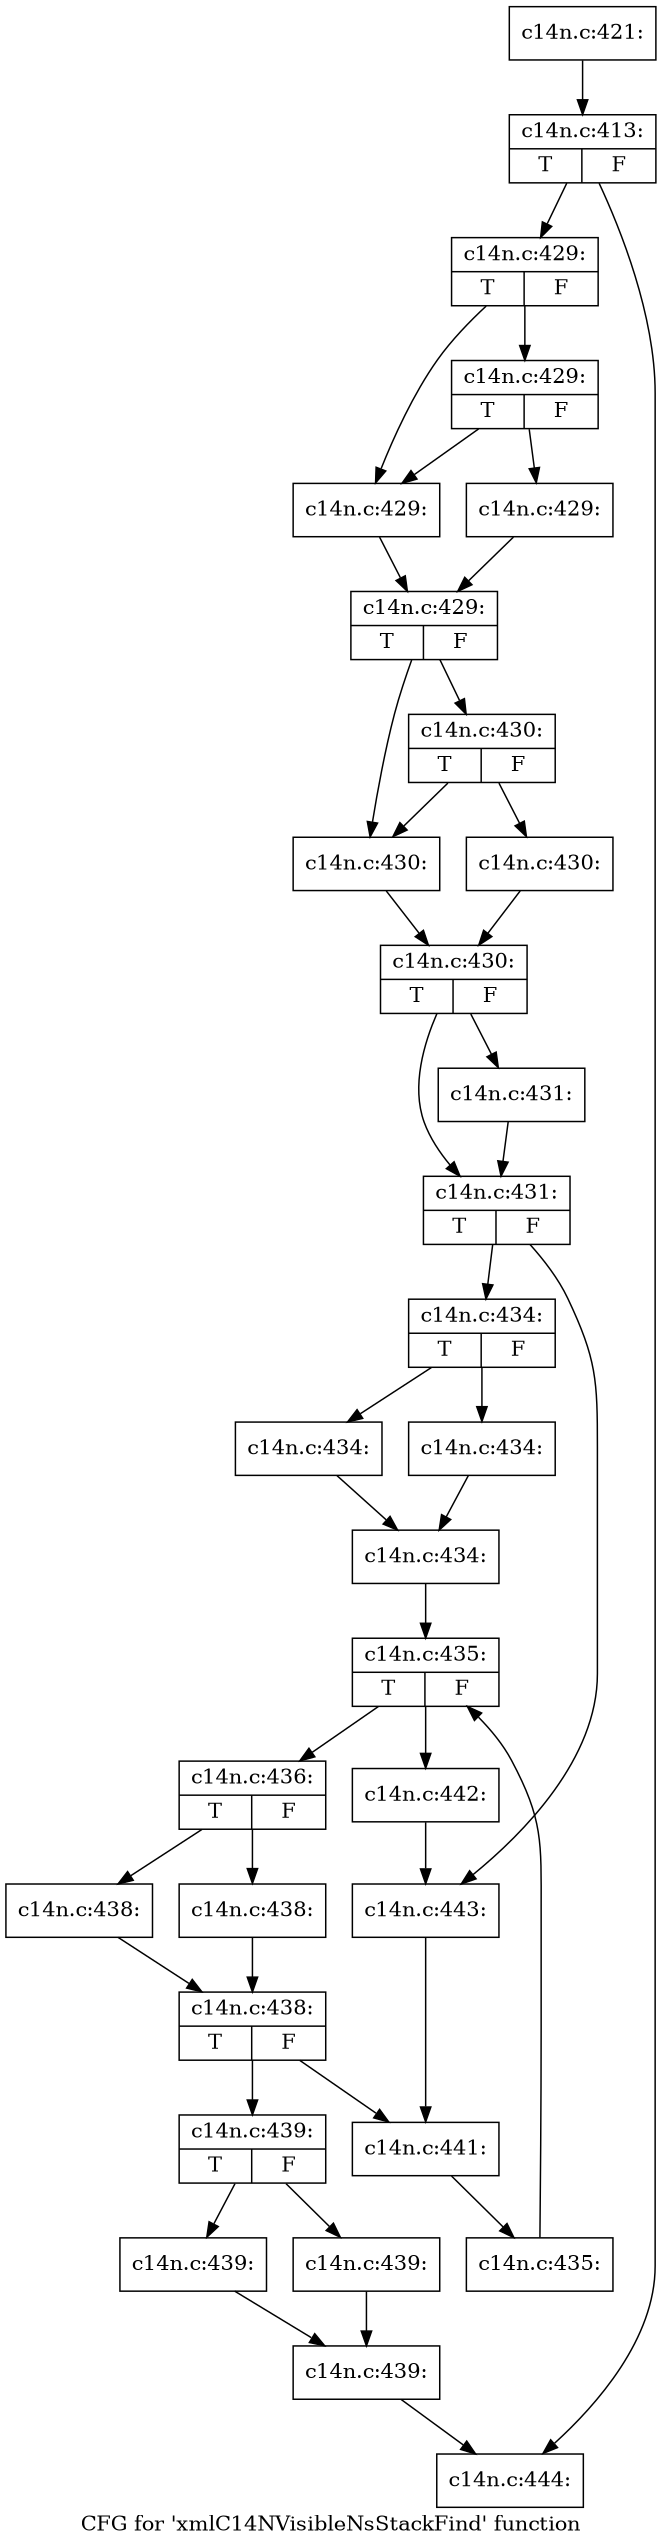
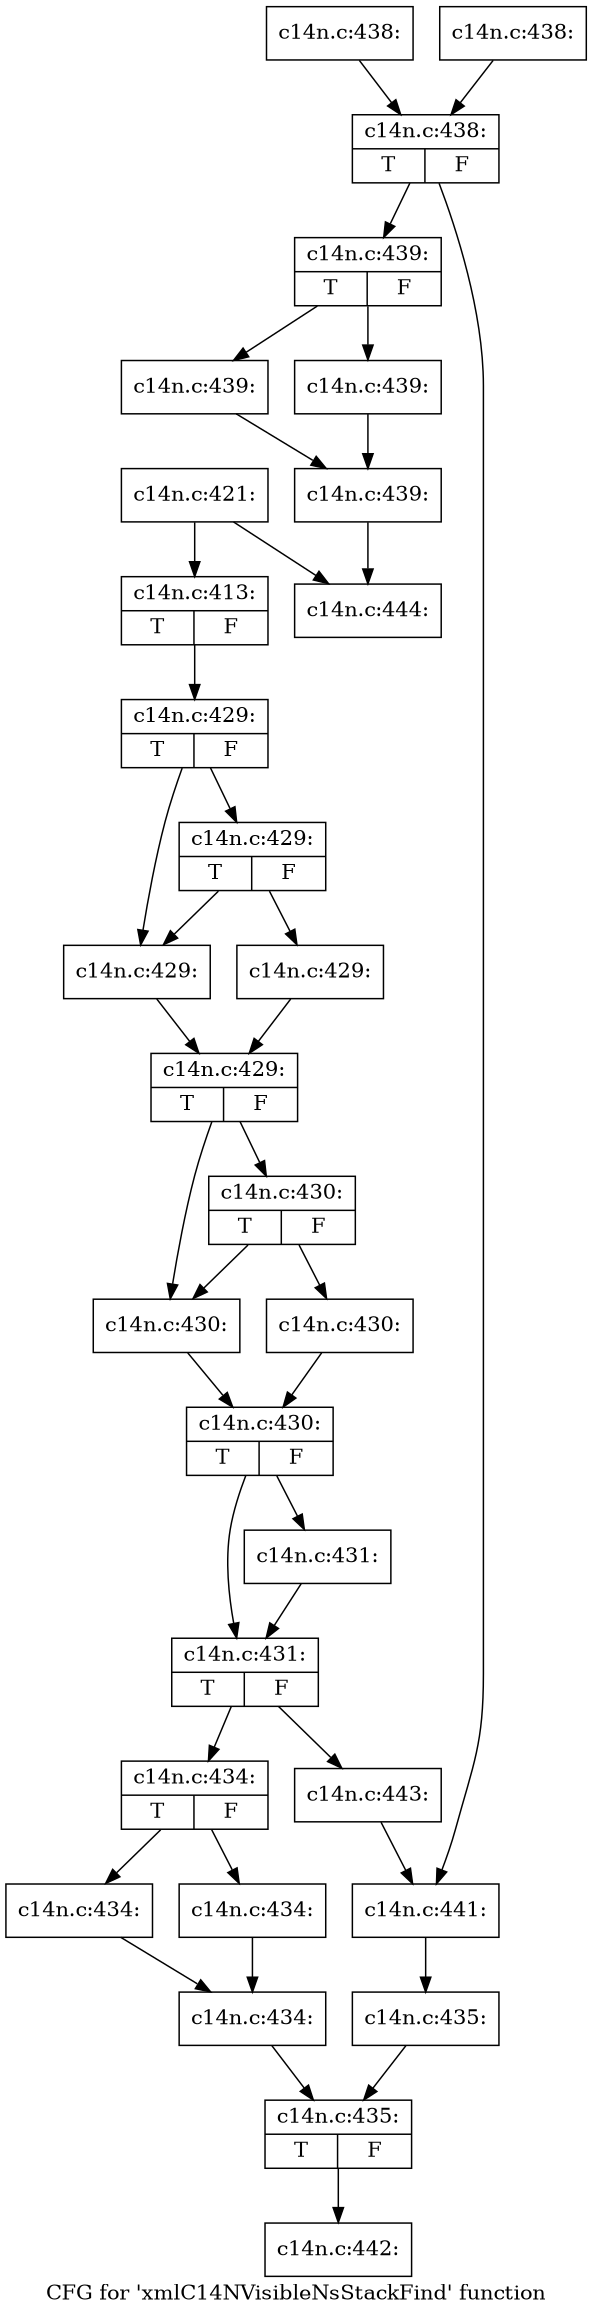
edge "c14n.c:413:" -> "c14n.c:444:": now "c14n.c:421:" -> "c14n.c:444:"
node "c14n.c:436:": removed
edge "c14n.c:442:" -> "c14n.c:443:": removed
